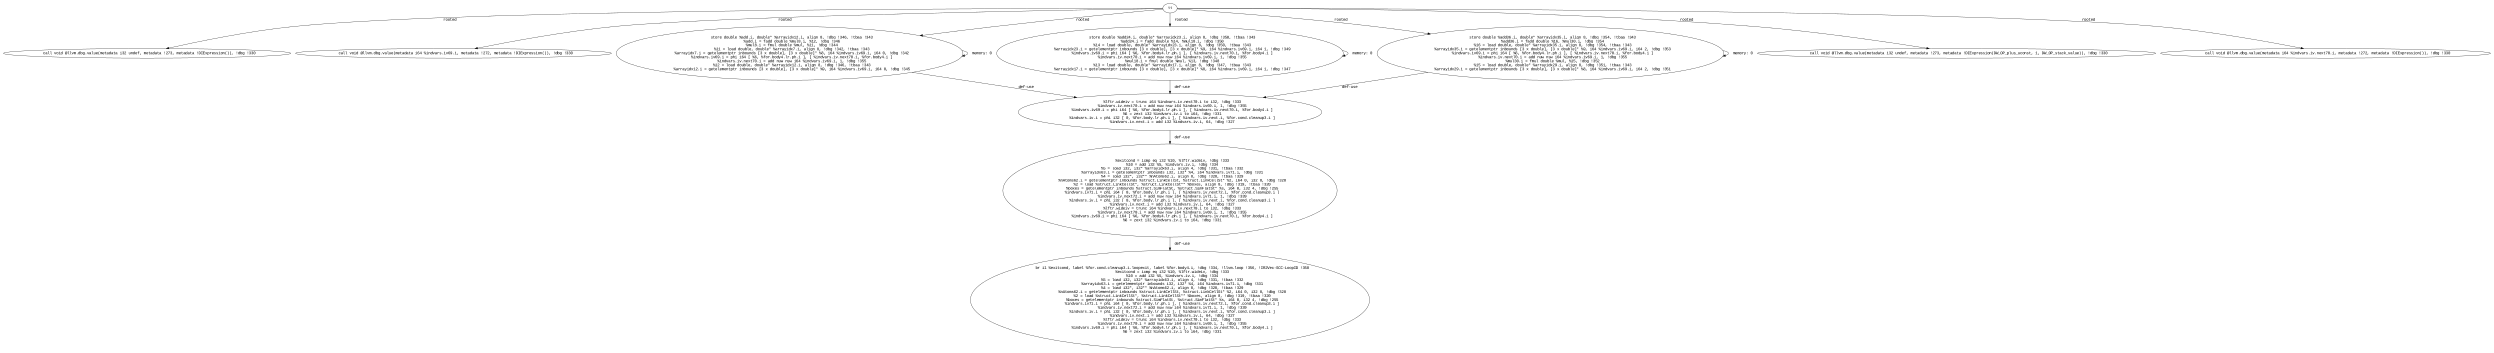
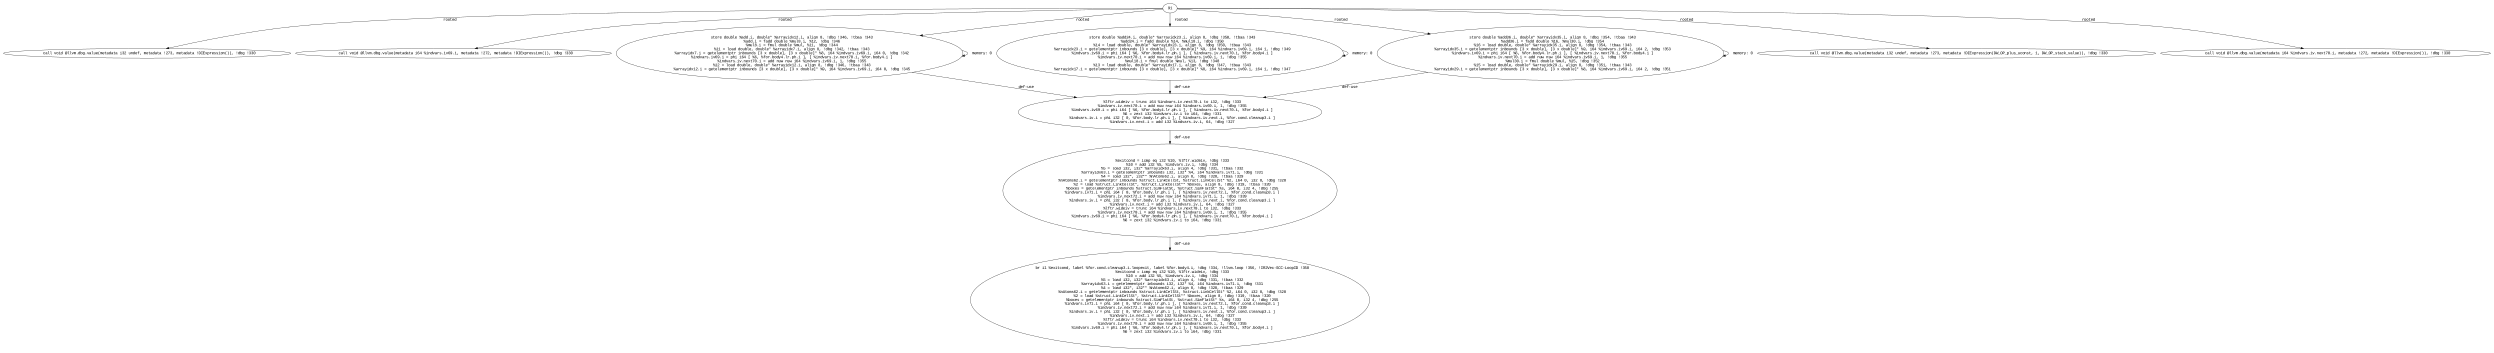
node "11": label "11" -> "91"
